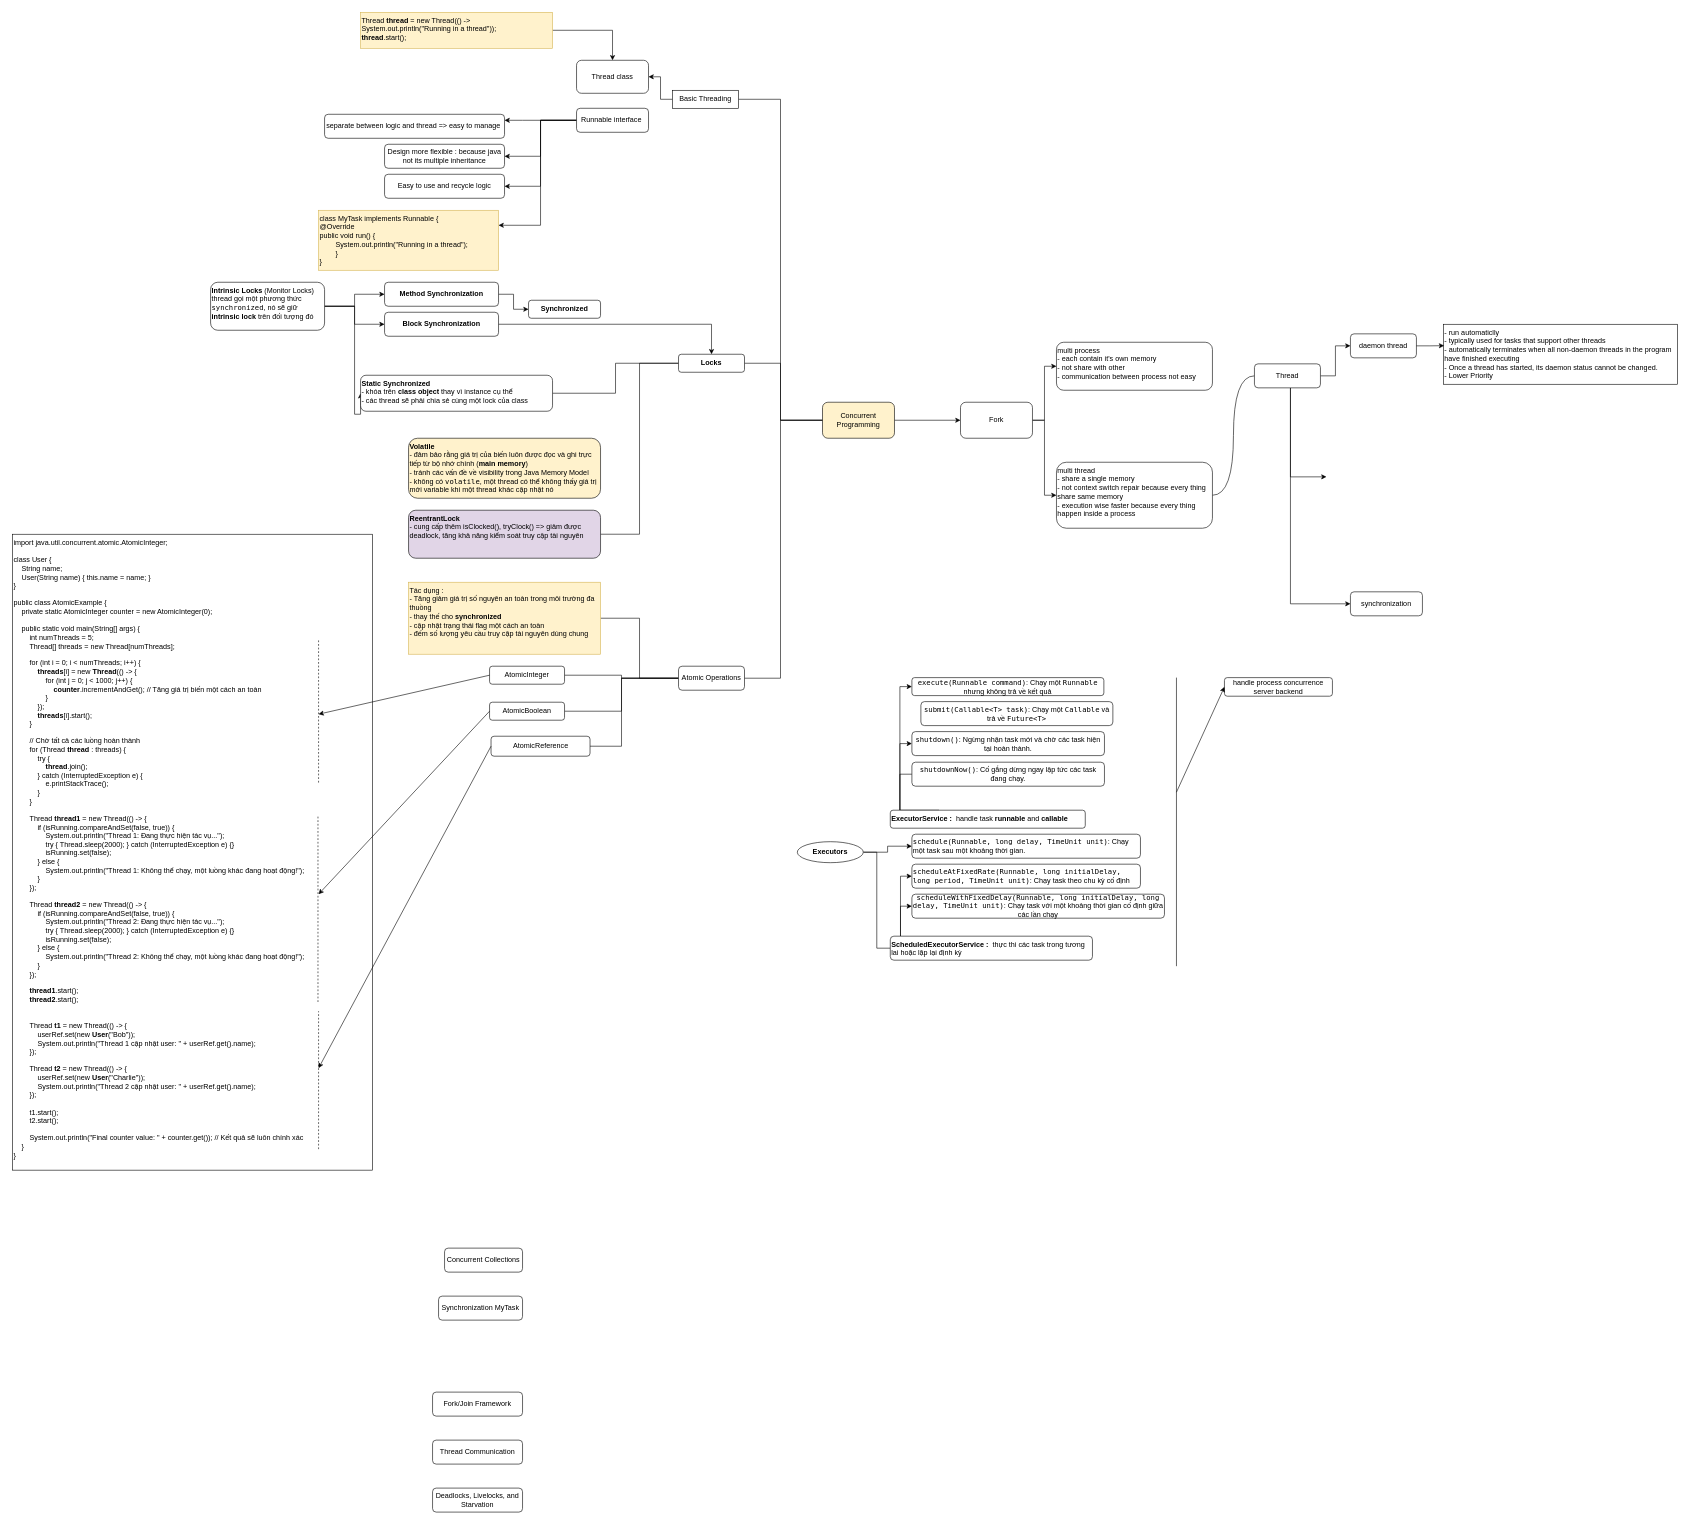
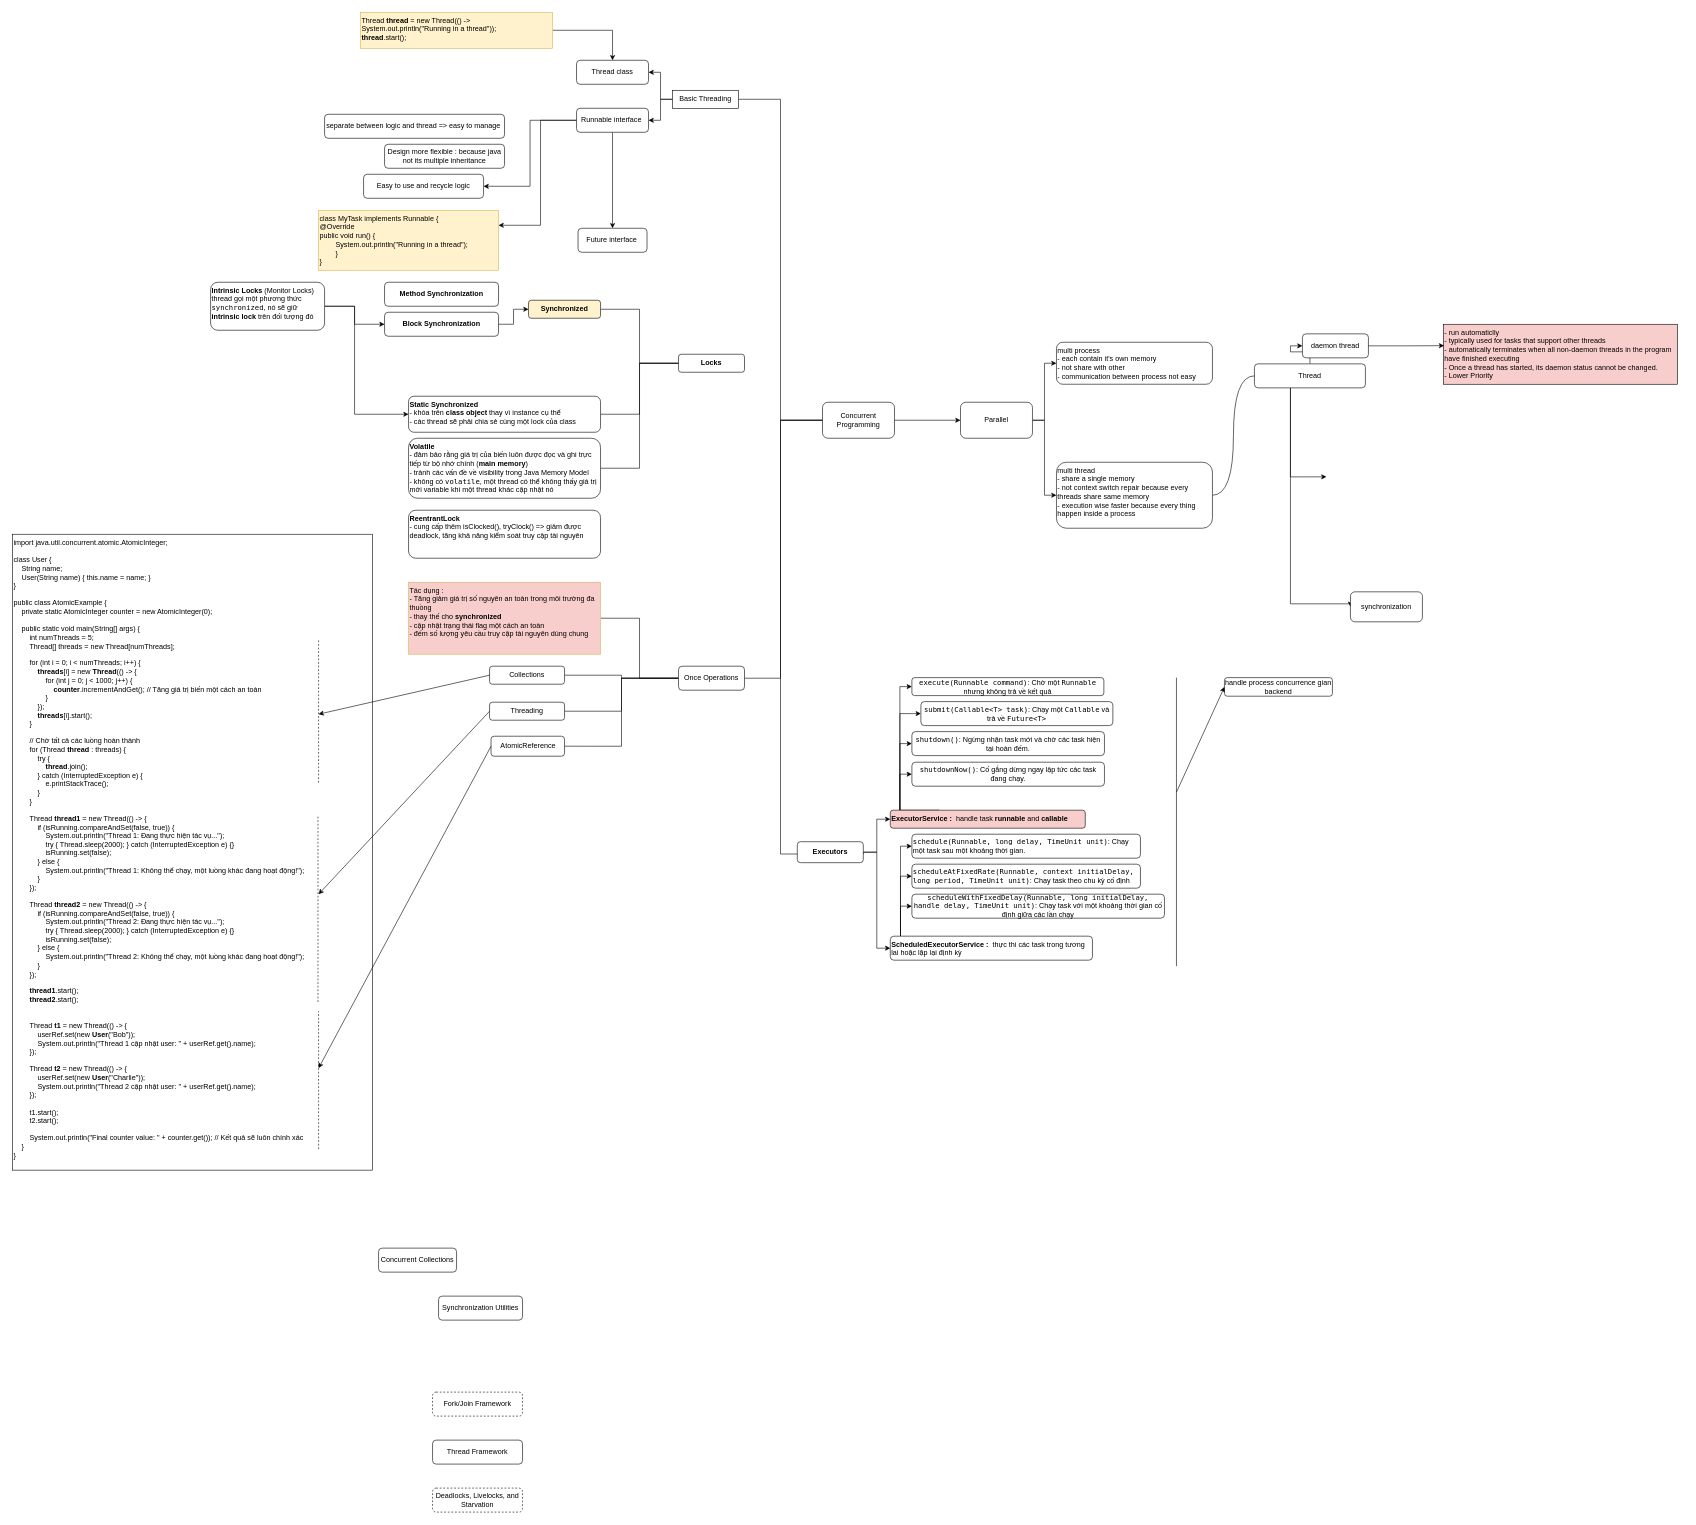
node "Thread class": size 72x33 -> 72x24
edge "Basic Threading" -> "Runnable interface": added
edge "Runnable interface" -> "separate between logic and thread => easy to manage": removed
edge "Runnable interface" -> "Design more flexible : because java not its multiple inheritance": removed
edge "Runnable interface" -> "Future interface": added
node "Easy to use and recycle logic": moved (444, 186) -> (423, 186)
node "Future interface": added
edge "Method Synchronization" -> "Synchronized": removed
edge "Intrinsic Locks (Monitor Locks) thread gọi một phương thức synchronized, nó sẽ giữ intrinsic lock trên đối tượng đó" -> "Method Synchronization": removed
node "Synchronized": fillcolor #ffffff -> #fff2cc
edge "Synchronized" -- "Locks": added
edge "Block Synchronization" -> "Locks": now "Block Synchronization" -> "Synchronized"
node "daemon thread": moved (1383, 346) -> (1335, 346)
node "- run automaticlly - typically used for tasks that support other threads - automatically terminates when all non-daemon threads in the program have finished executing - Once a thread has started, its daemon status cannot be changed. - Lower Priority": fillcolor #ffffff -> #f8cecc
edge "Locks" -- "Concurrent Programming": removed
node "multi process - each contain it's own memory - not share with other - communication between process not easy": size 156x48 -> 156x42
node "Thread": size 66x24 -> 111x24
node "Static Synchronized - khóa trên class object thay vì instance cụ thể - các thread sẽ phải chia sẻ cùng một lock của class": moved (456, 393) -> (504, 414)
node "Concurrent Programming": fillcolor #fff2cc -> #ffffff
node "Fork": label "Fork" -> "Parallel"
node "Volatile - đảm bảo rằng giá trị của biến luôn được đọc và ghi trực tiếp từ bộ nhớ chính (main memory) - tránh các vấn đề về visibility trong Java Memory Model - không có volatile, một thread có thể không thấy giá trị mới variable khi một thread khác cập nhật nó": fillcolor #fff2cc -> #ffffff
edge "Locks" -- "Volatile - đảm bảo rằng giá trị của biến luôn được đọc và ghi trực tiếp từ bộ nhớ chính (main memory) - tránh các vấn đề về visibility trong Java Memory Model - không có volatile, một thread có thể không thấy giá trị mới variable khi một thread khác cập nhật nó": added
node "multi thread - share a single memory - not context switch repair because every thing share same memory - execution wise faster because every thing happen inside a process": label "multi thread - share a single memory - not context switch repair because every thing share same memory - execution wise faster because every thing happen inside a process" -> "multi thread - share a single memory - not context switch repair because every threads share same memory - execution wise faster because every thing happen inside a process"
edge "Locks" -- "ReentrantLock - cung cấp thêm isClocked(), tryClock() => giảm được deadlock, tăng khả năng kiểm soát truy cập tài nguyên": removed
node "ReentrantLock - cung cấp thêm isClocked(), tryClock() => giảm được deadlock, tăng khả năng kiểm soát truy cập tài nguyên": fillcolor #e1d5e7 -> #ffffff
node "synchronization": size 72x24 -> 72x30
node "Tác dụng : - Tăng giảm giá trị số nguyên an toàn trong môi trường đa thuồng - thay thế cho synchronized - cập nhật trạng thái flag một cách an toàn - đếm số lượng yêu cầu truy cập tài nguyên dùng chung": fillcolor #fff2cc -> #f8cecc
node "AtomicInteger": label "AtomicInteger" -> "Collections"
node "Atomic Operations": label "Atomic Operations" -> "Once Operations"
node "execute(Runnable command): Chạy một Runnable nhưng không trả về kết quả": label "execute(Runnable command): Chạy một Runnable nhưng không trả về kết quả" -> "execute(Runnable command): Chờ một Runnable nhưng không trả về kết quả"
node "handle process concurrence server backend": label "handle process concurrence server backend" -> "handle process concurrence gian backend"
node "AtomicBoolean": label "AtomicBoolean" -> "Threading"
edge "ExecutorService : handle task runnable and callable" -> "submit(Callable<T> task): Chạy một Callable và trả về Future<T>": added
node "shutdown(): Ngừng nhận task mới và chờ các task hiện tại hoàn thành.": label "shutdown(): Ngừng nhận task mới và chờ các task hiện tại hoàn thành." -> "shutdown(): Ngừng nhận task mới và chờ các task hiện tại hoàn đếm."
node "AtomicReference": size 99x20 -> 74x20
edge "Concurrent Programming" -- "Executors": added
edge "shutdownNow(): Cố gắng dừng ngay lập tức các task đang chạy." -- "ExecutorService : handle task runnable and callable": arrowhead none -> classic
node "ExecutorService : handle task runnable and callable": fillcolor #ffffff -> #f8cecc
edge "Executors" -> "schedule(Runnable, long delay, TimeUnit unit): Chạy một task sau một khoảng thời gian.": now "Executors" -> "ExecutorService : handle task runnable and callable"
node "Executors": shape ellipse -> rounded rectangle
edge "ScheduledExecutorService : thực thi các task trong tương lai hoặc lặp lại định kỳ" -> "schedule(Runnable, long delay, TimeUnit unit): Chạy một task sau một khoảng thời gian.": added
node "scheduleAtFixedRate(Runnable, long initialDelay, long period, TimeUnit unit): Chạy task theo chu kỳ cố định": label "scheduleAtFixedRate(Runnable, long initialDelay, long period, TimeUnit unit): Chạy task theo chu kỳ cố định" -> "scheduleAtFixedRate(Runnable, context initialDelay, long period, TimeUnit unit): Chạy task theo chu kỳ cố định"
node "scheduleWithFixedDelay(Runnable, long initialDelay, long delay, TimeUnit unit): Chạy task với một khoảng thời gian cố định giữa các lần chạy": label "scheduleWithFixedDelay(Runnable, long initialDelay, long delay, TimeUnit unit): Chạy task với một khoảng thời gian cố định giữa các lần chạy" -> "scheduleWithFixedDelay(Runnable, long initialDelay, handle delay, TimeUnit unit): Chạy task với một khoảng thời gian cố định giữa các lần chạy"
edge "Executors" -- "ScheduledExecutorService : thực thi các task trong tương lai hoặc lặp lại định kỳ": arrowhead none -> classic
node "Concurrent Collections": moved (483, 1260) -> (417, 1260)
node "Synchronization MyTask": label "Synchronization MyTask" -> "Synchronization Utilities"
node "Fork/Join Framework": style solid -> dashed
node "Thread Communication": label "Thread Communication" -> "Thread Framework"
node "Deadlocks, Livelocks, and Starvation": style solid -> dashed
